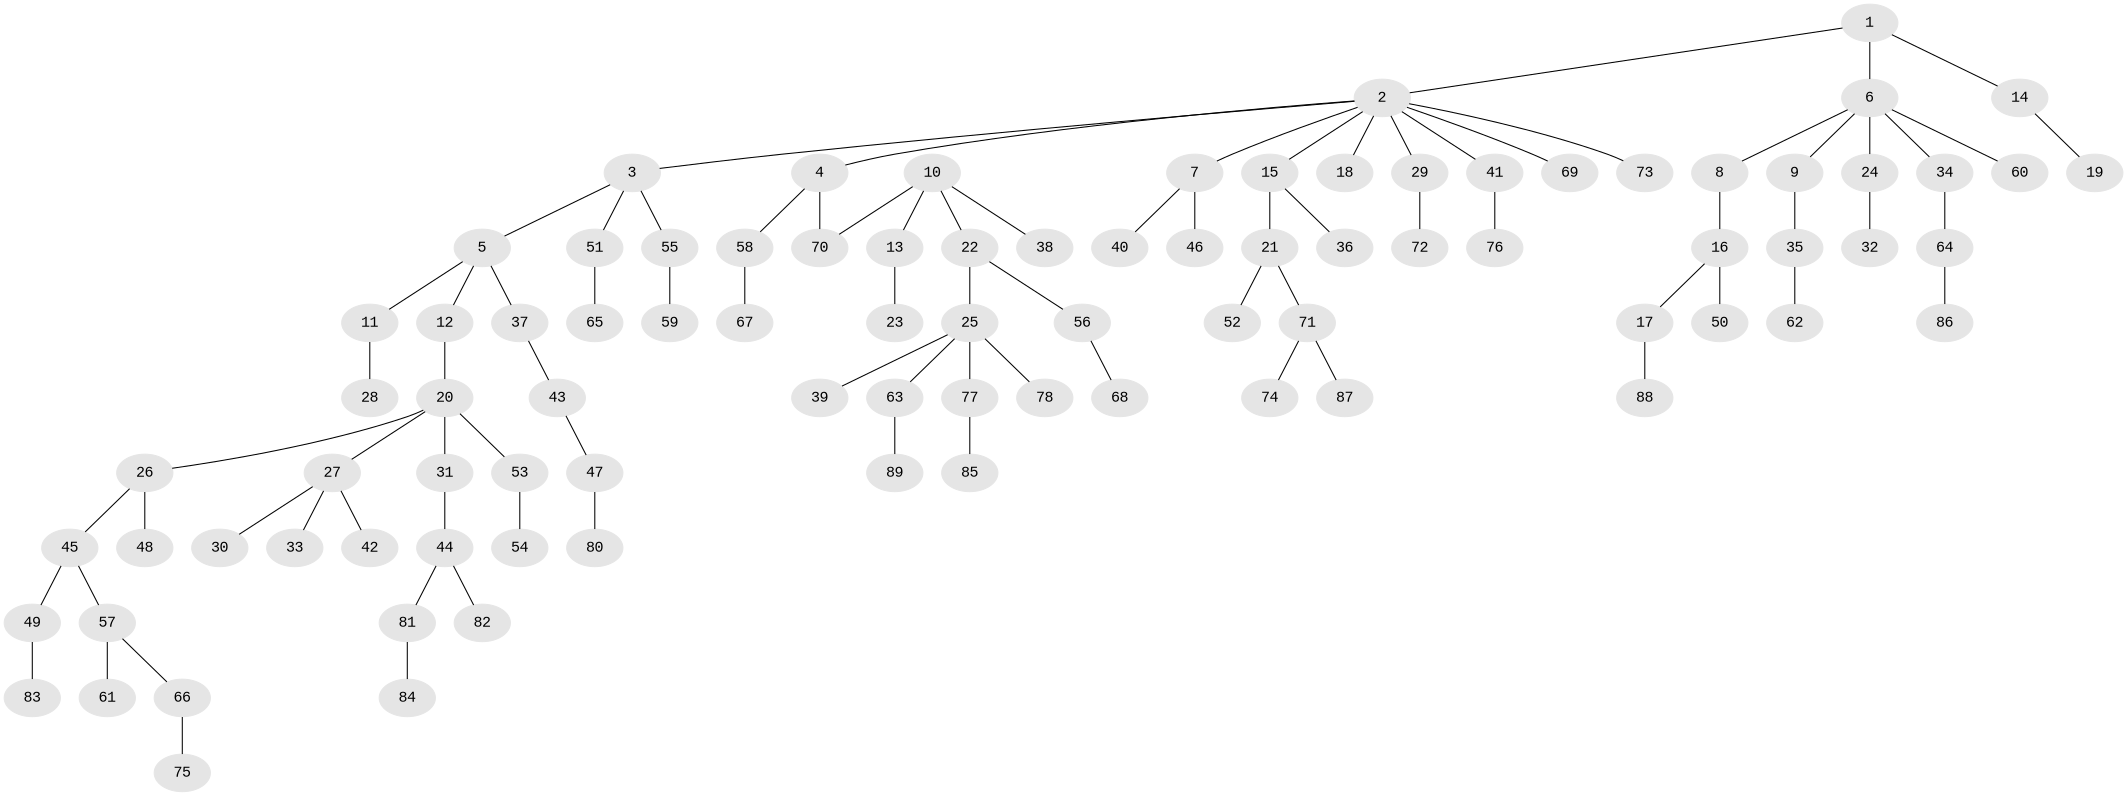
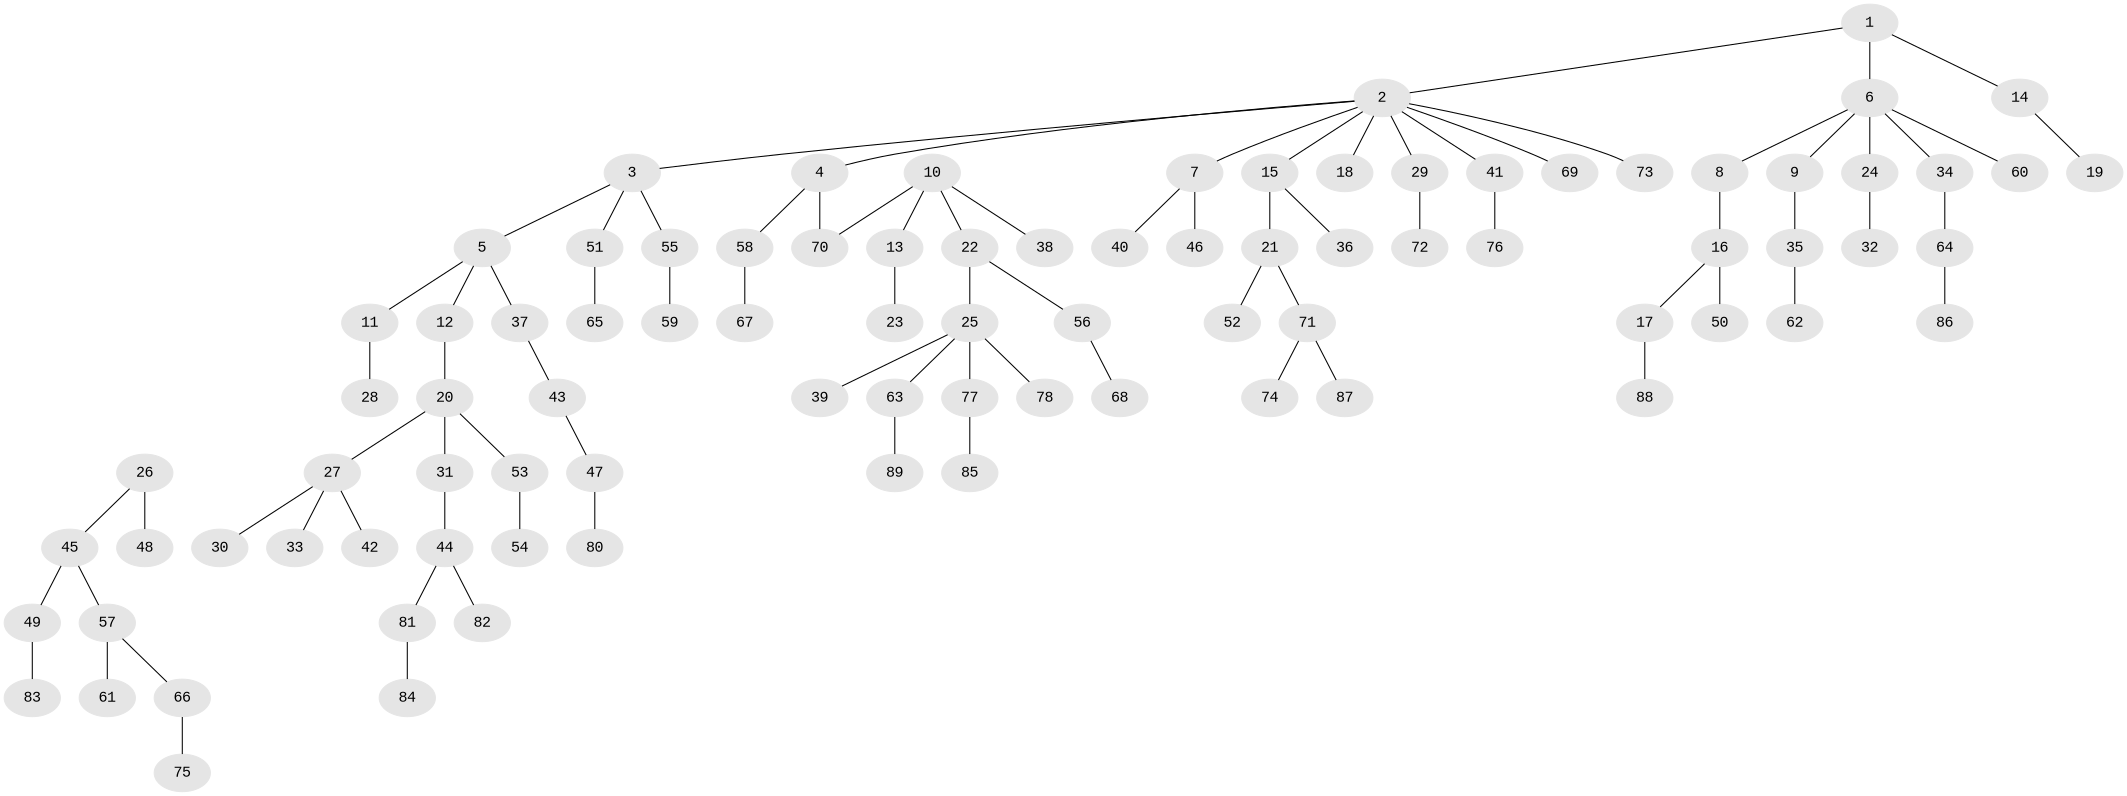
edge "20" -- "26": removed
